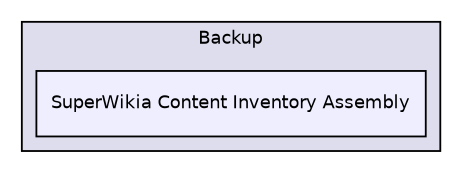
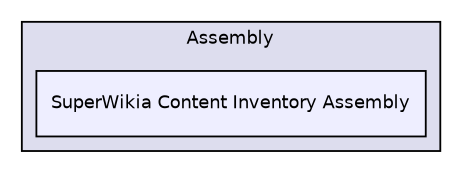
cluster "Backup": label "Backup" -> "Assembly"
